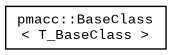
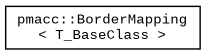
node "pmacc::BaseClass < T_BaseClass >": label "pmacc::BaseClass < T_BaseClass >" -> "pmacc::BorderMapping < T_BaseClass >"
